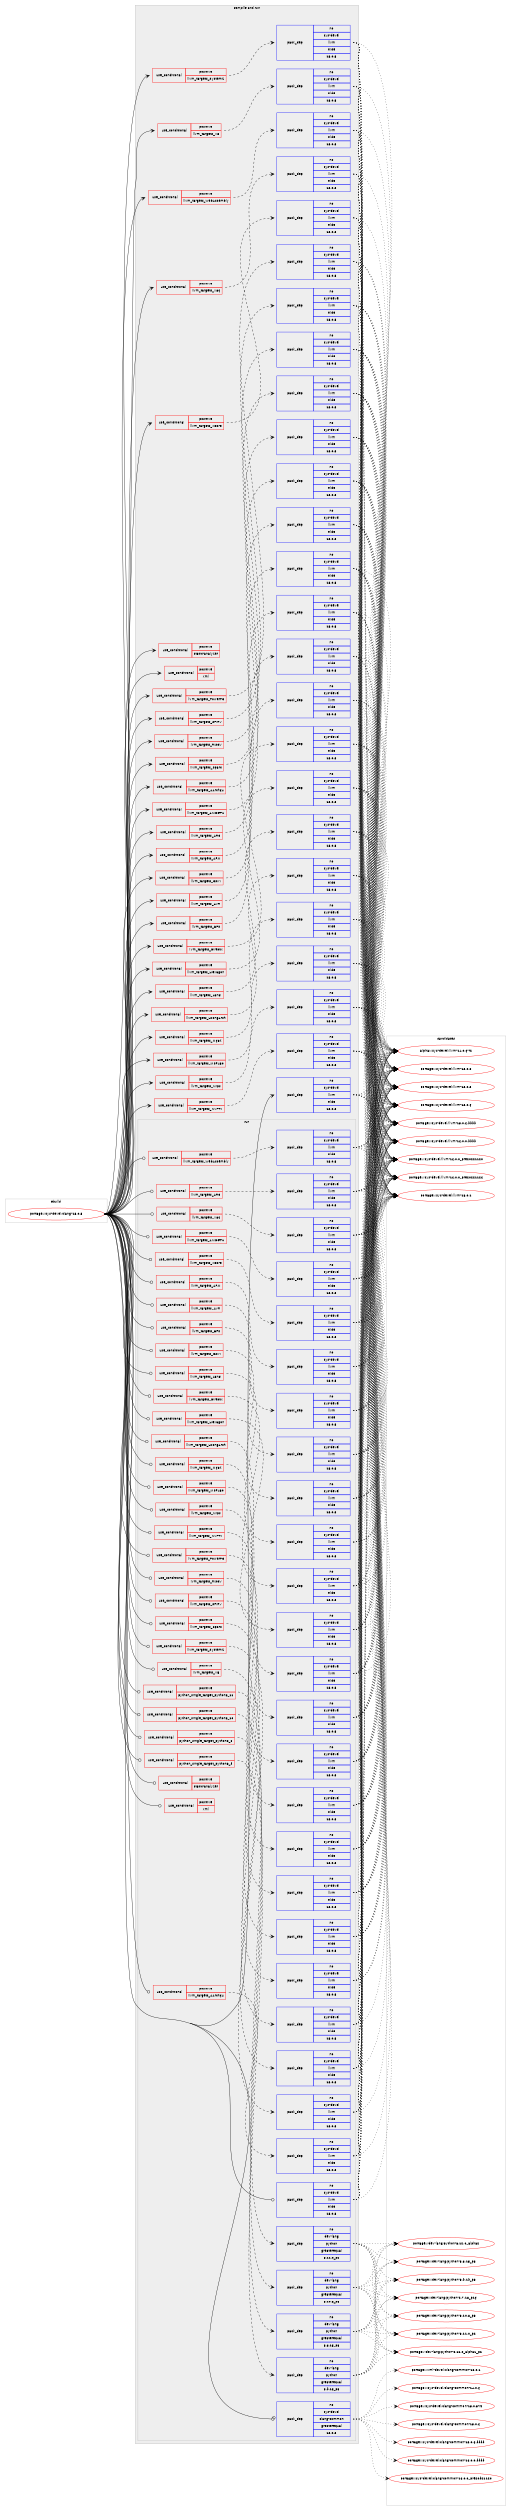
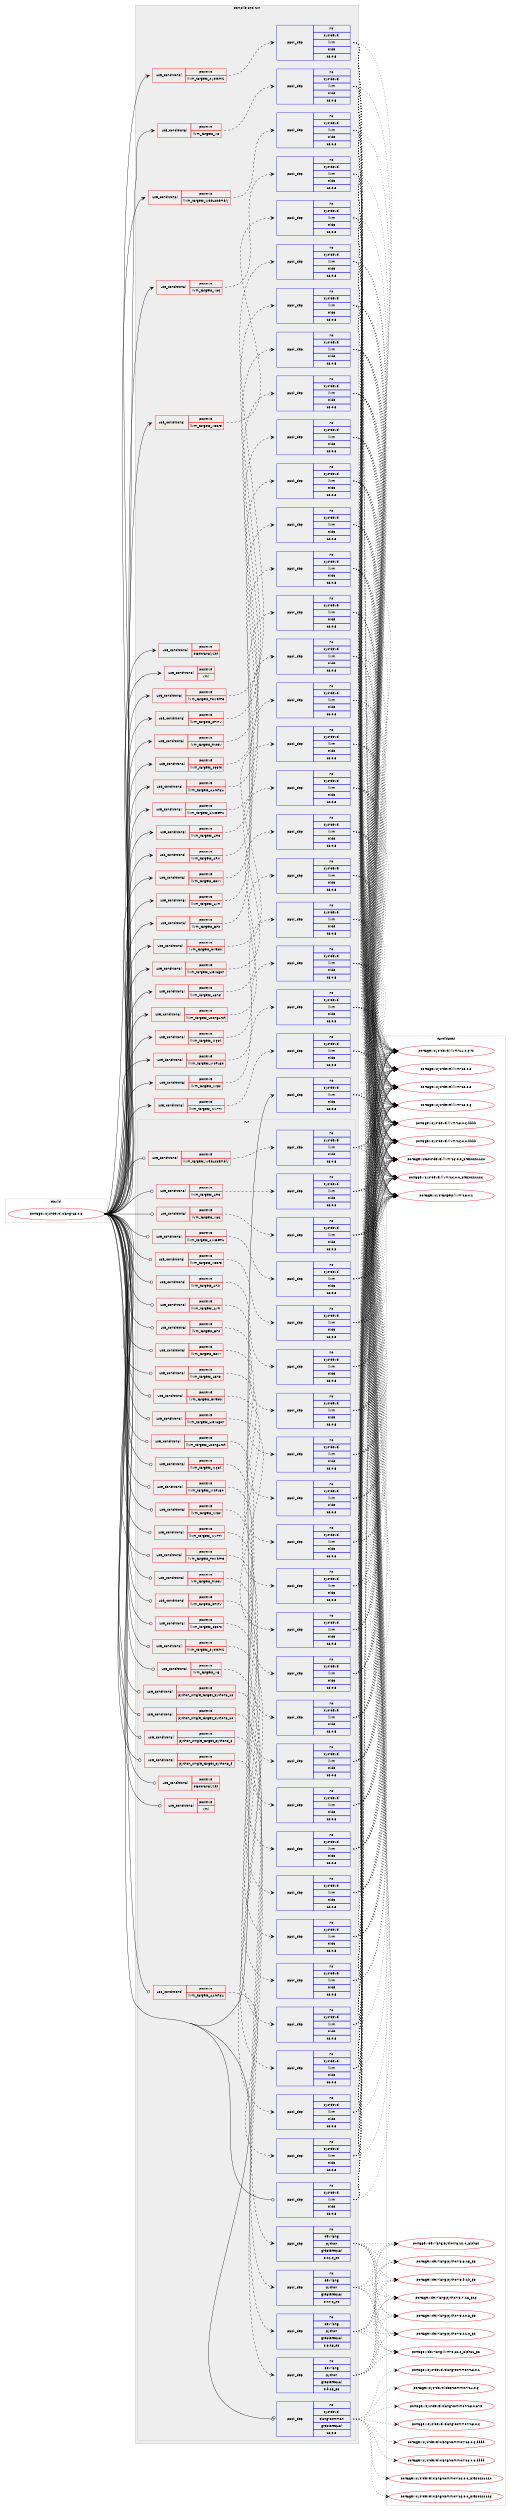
node "alpha://sys-devel/llvm-14.0.6-r2": label "alpha://sys-devel/llvm-14.0.6-r2" -> "portage://sys-devel/llvm-14.0.6-r2"
node "portage://sys-devel/llvm-16.0.0_pre20221120": label "portage://sys-devel/llvm-16.0.0_pre20221120" -> "portage://static-devel/llvm-16.0.0_pre20221120"
node "portage://sys-devel/llvm-13.0.1": label "portage://sys-devel/llvm-13.0.1" -> "portage://sys-targets/llvm-13.0.1"
node "portage://dev-lang/python-3.12.0_alpha1_p2": label "portage://dev-lang/python-3.12.0_alpha1_p2" -> "portage://dev-lang/llvm-3.12.0_alpha1_p2"
node "portage://xml-devel/clang-common-13.0.1": label "portage://xml-devel/clang-common-13.0.1" -> "portage://sys-devel/clang-common-13.0.1"
node "portage://sys-devel/clang-common-14.0.6": label "portage://sys-devel/clang-common-14.0.6" -> "portage://sys-devel/dep-common-14.0.6"
node "portage://sys-devel/clang-common-16.0.0_pre20921120": label "portage://sys-devel/clang-common-16.0.0_pre20921120" -> "portage://sys-devel/clang-common-16.0.0_pre20221120"
node "portage://sys-devel/clang-common-16.0.0_pre20221126": added
